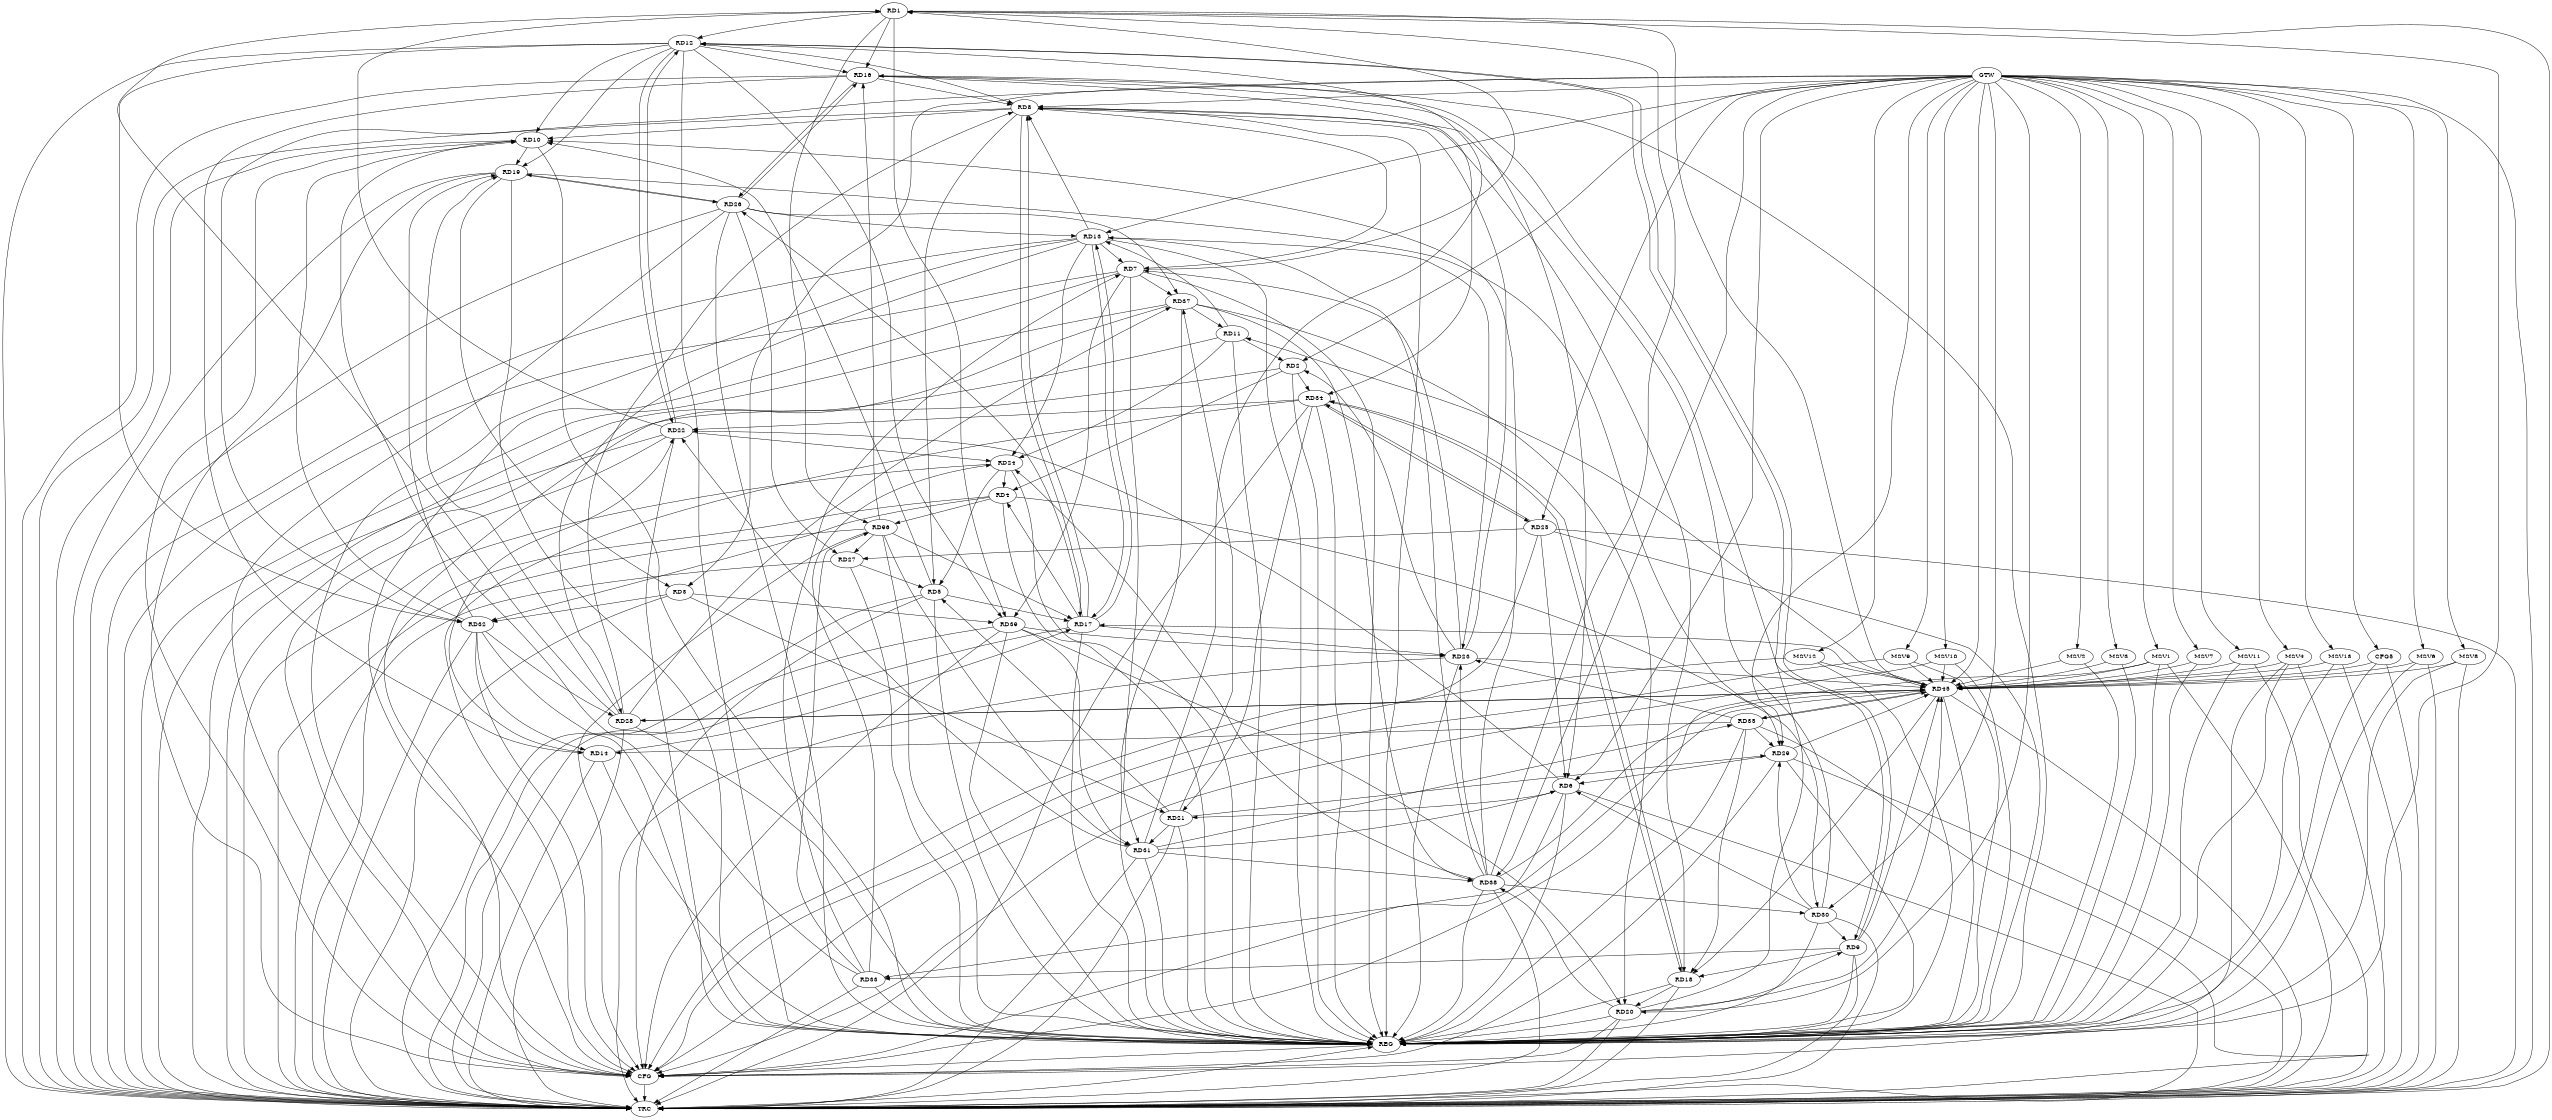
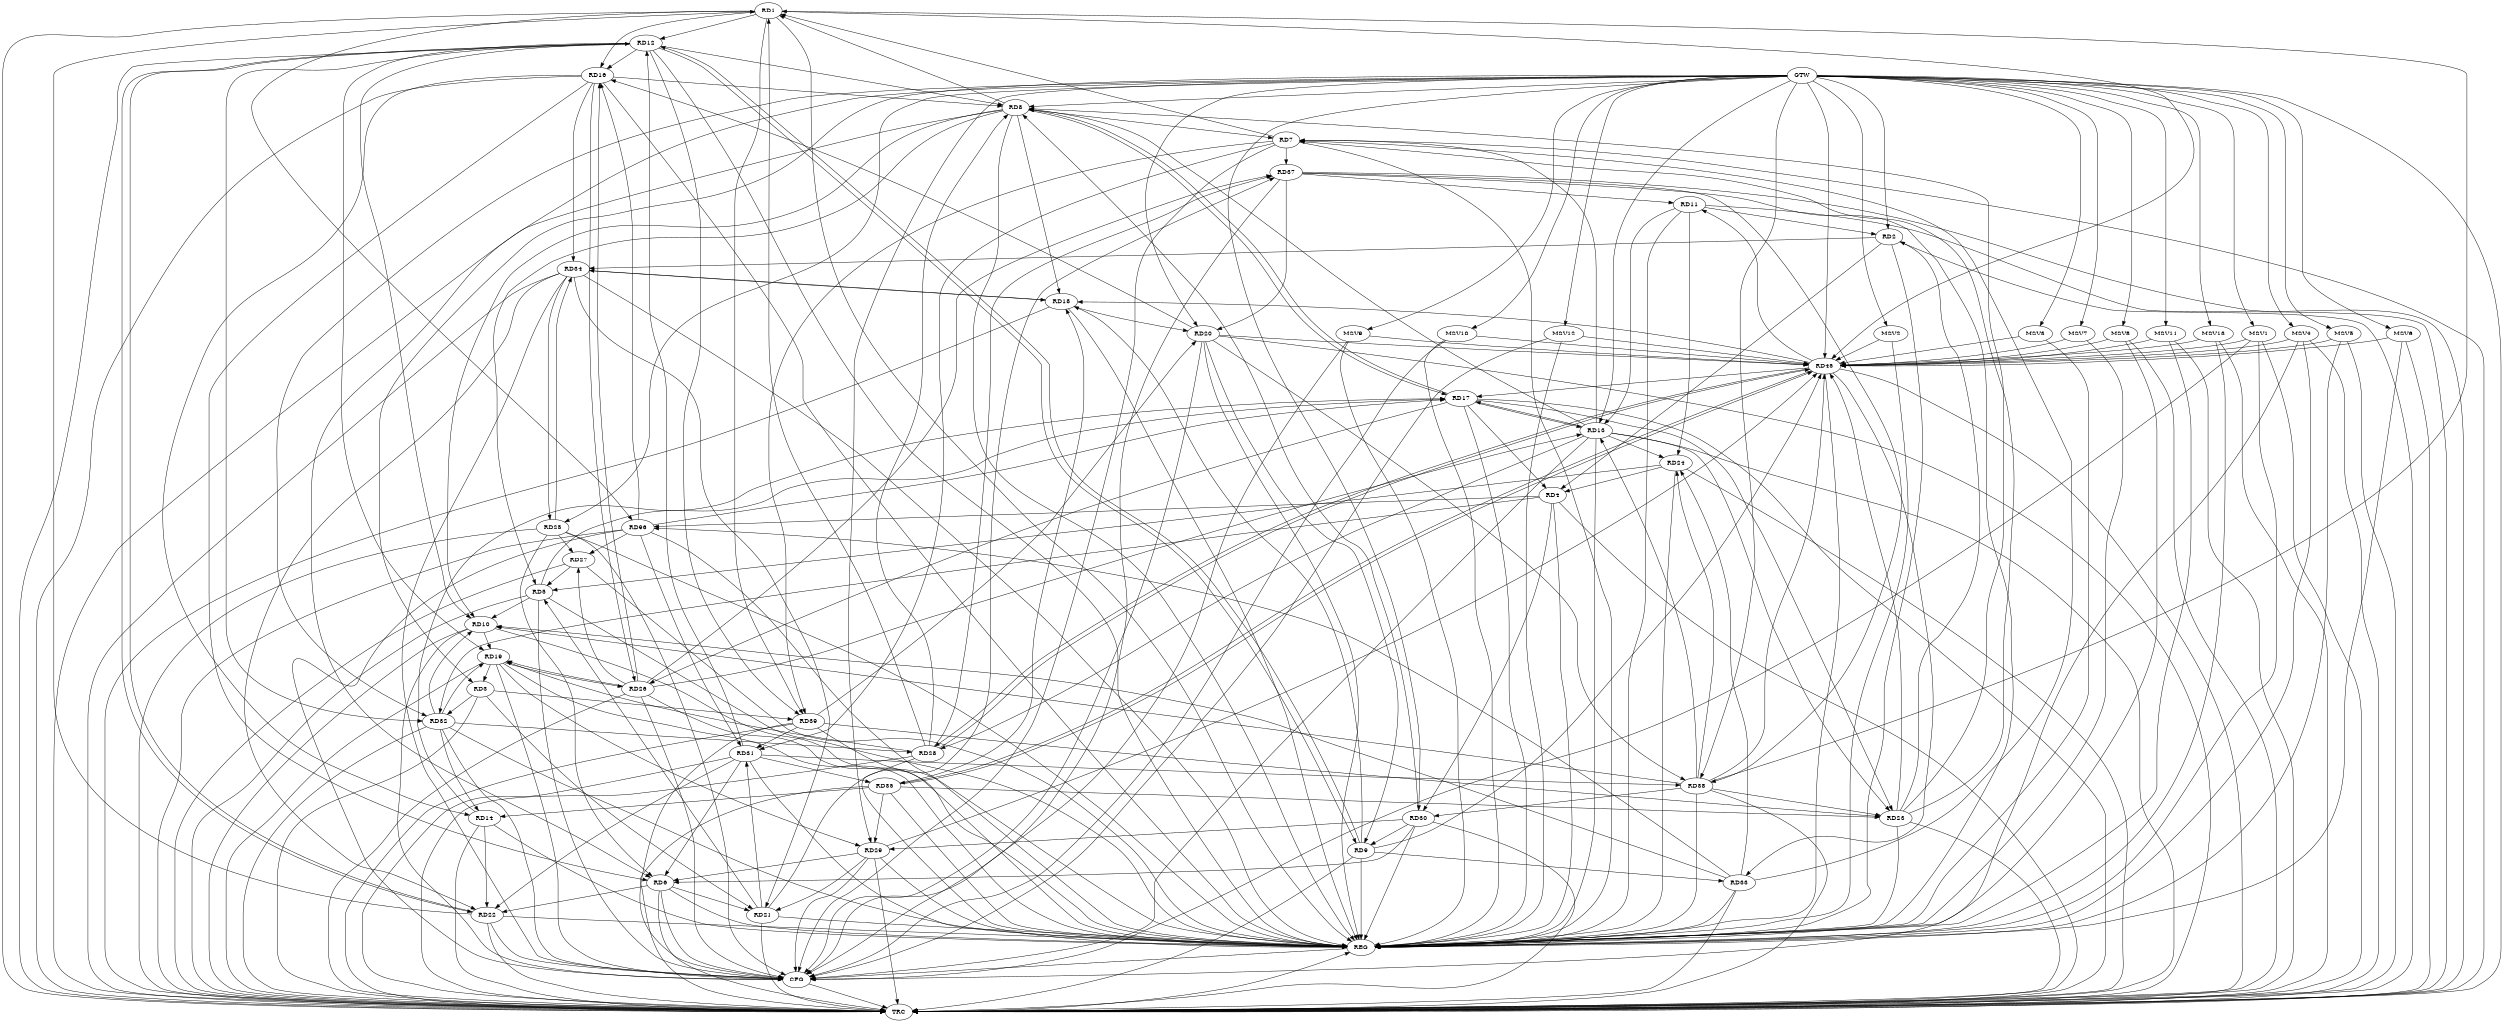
edge "RD8" -> "RD1": added
edge "RD22" -> "RD24": removed
node "CFG5": label "CFG5" -> "MSV5"
edge "RD21" -> "RD29": reversed
